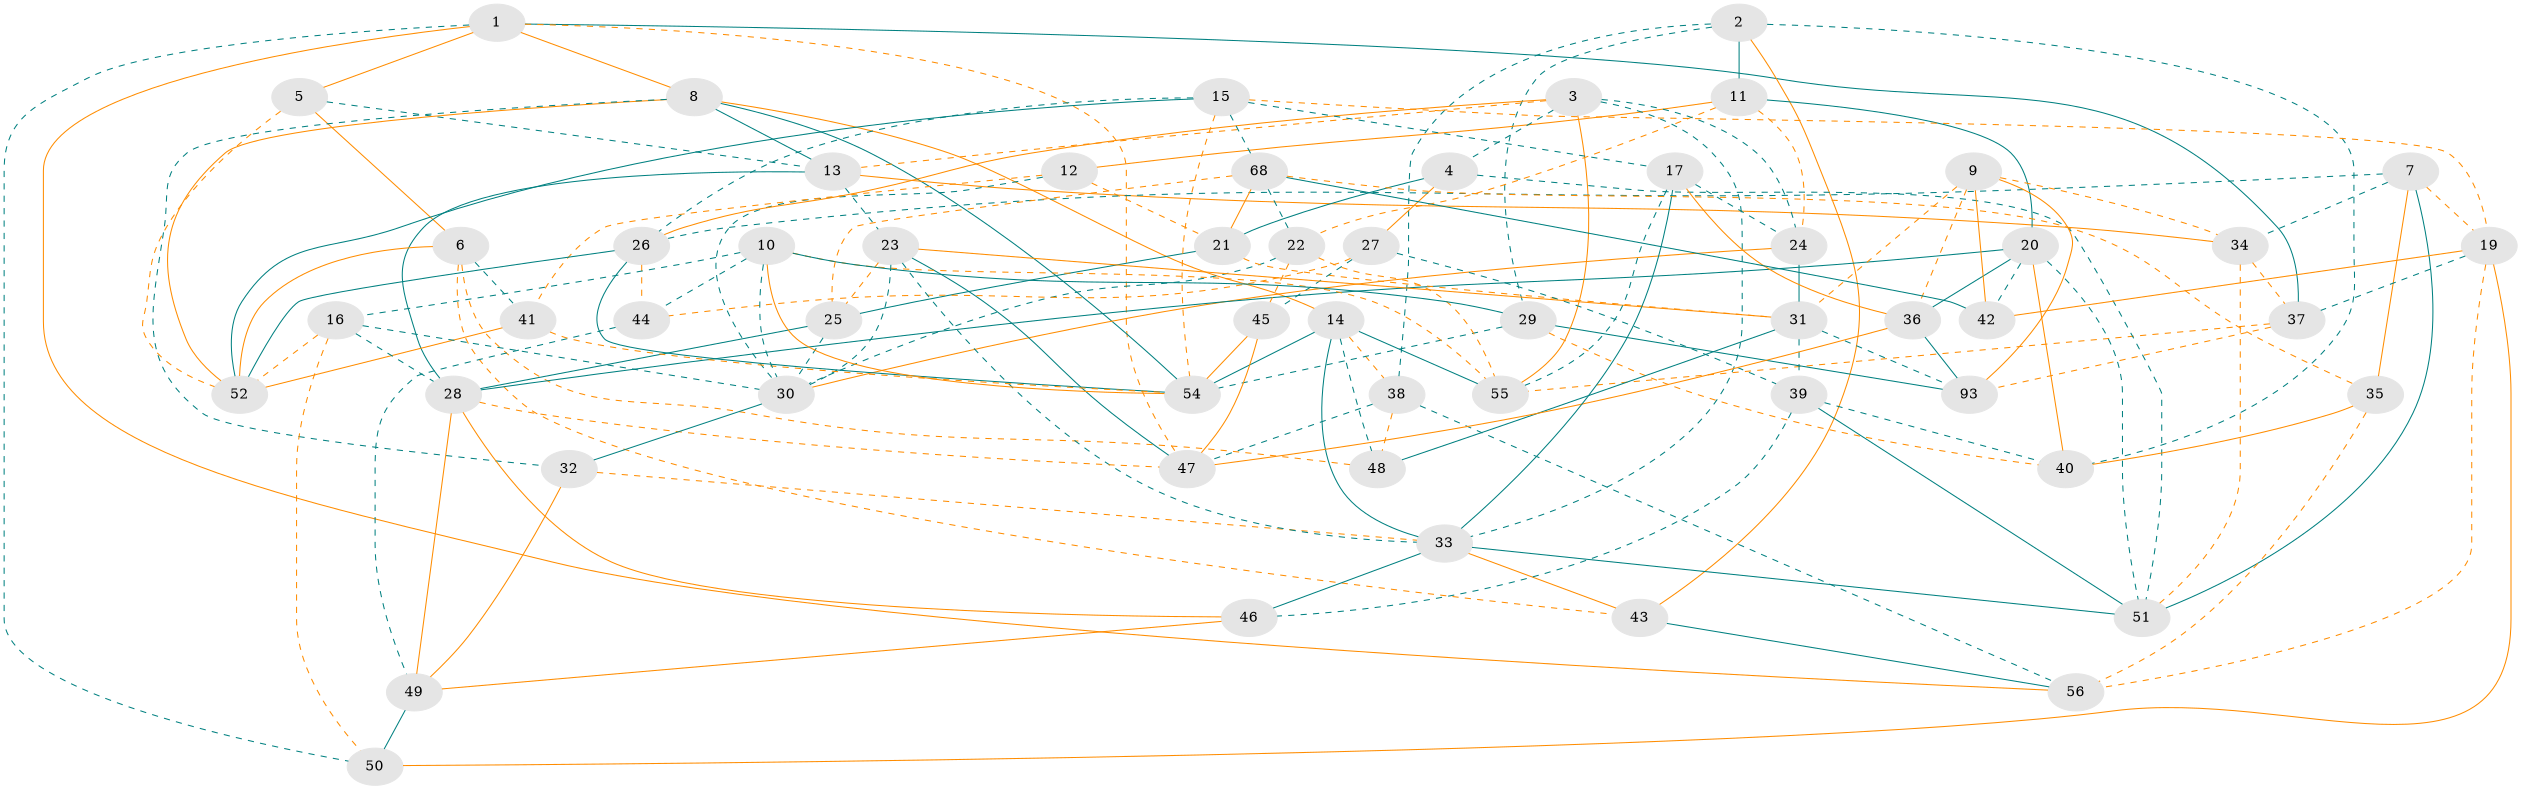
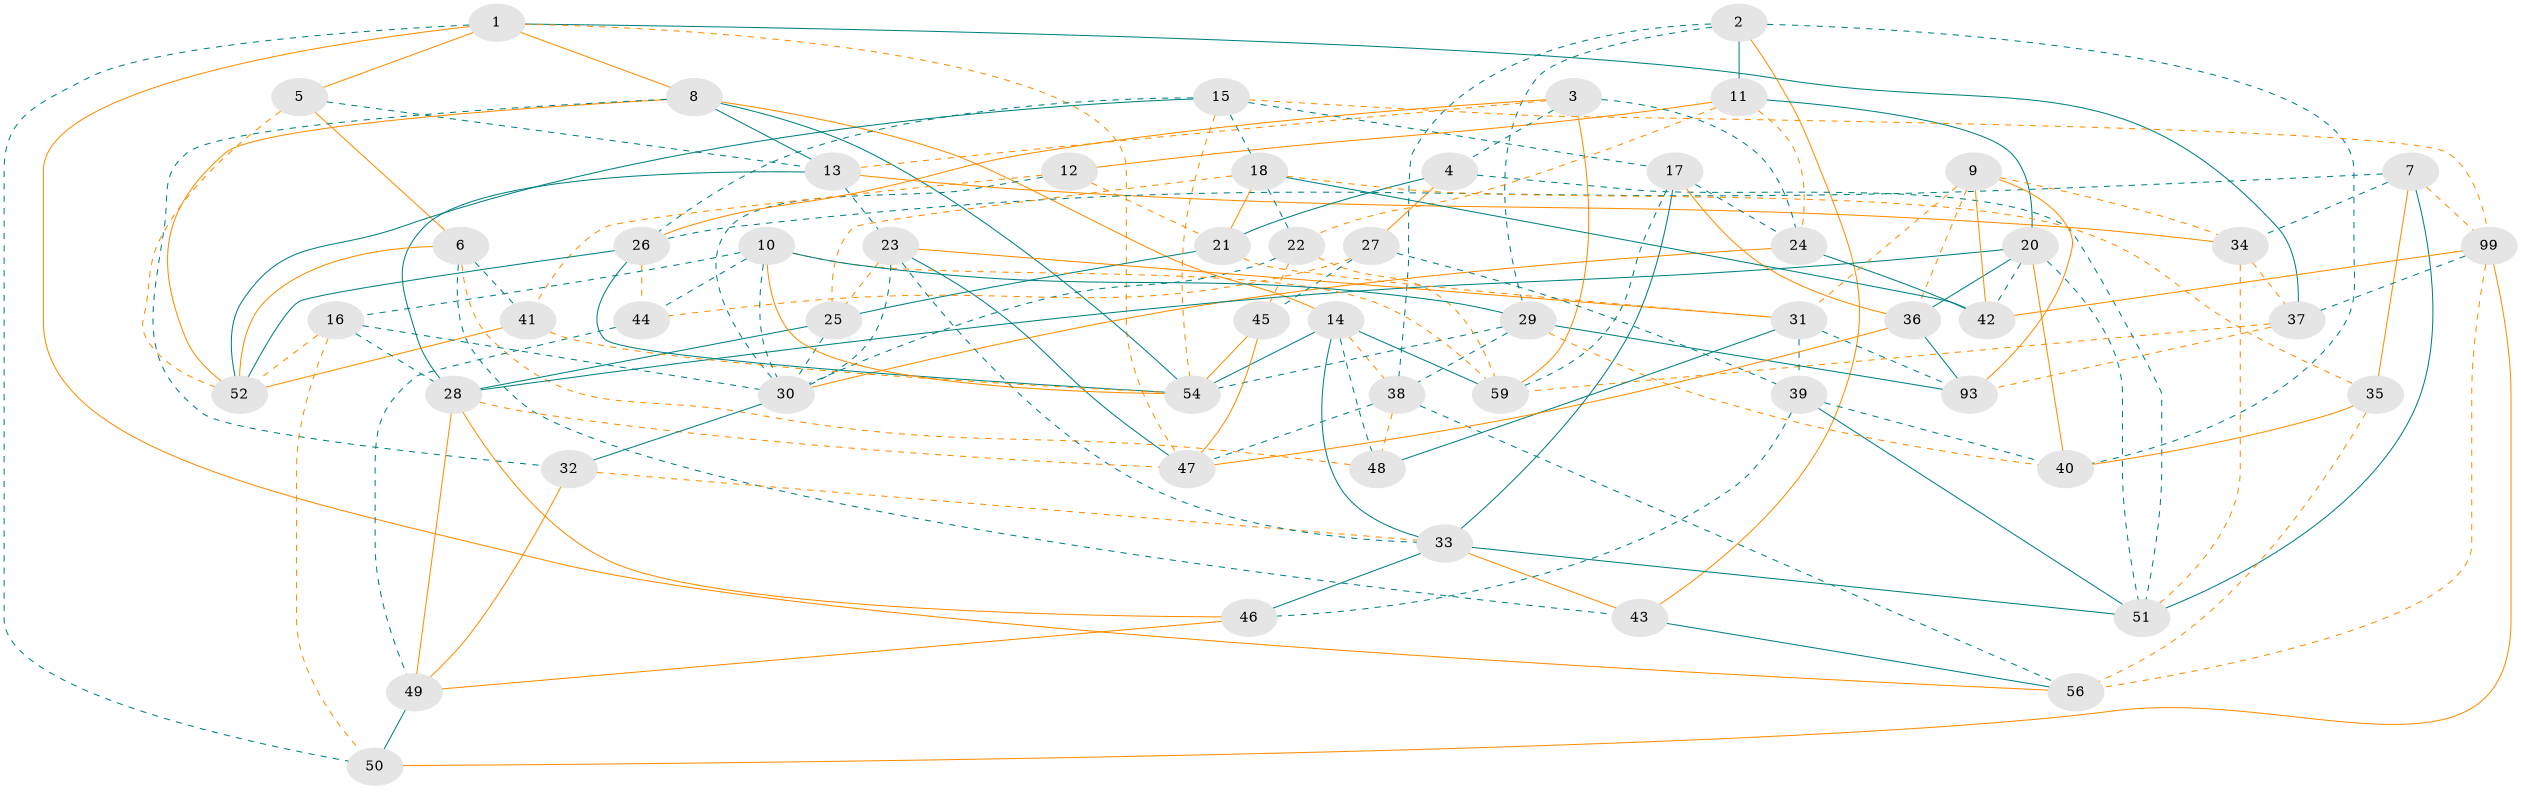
node "68": label "68" -> "18"
node "19": label "19" -> "99"
edge "24" -- "31": now "24" -- "42"
edge "3" -- "33": removed
edge "29" -- "38": added
node "55": label "55" -> "59"
edge "6" -- "43": color darkorange -> teal
